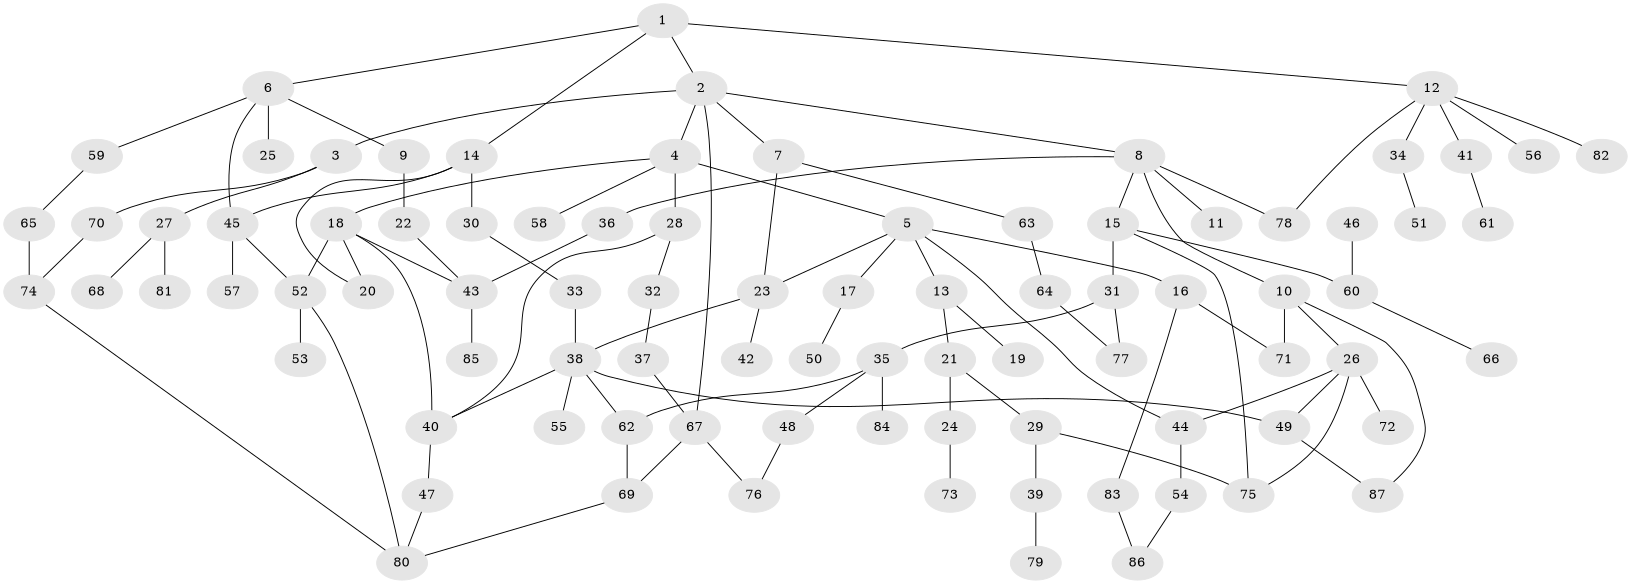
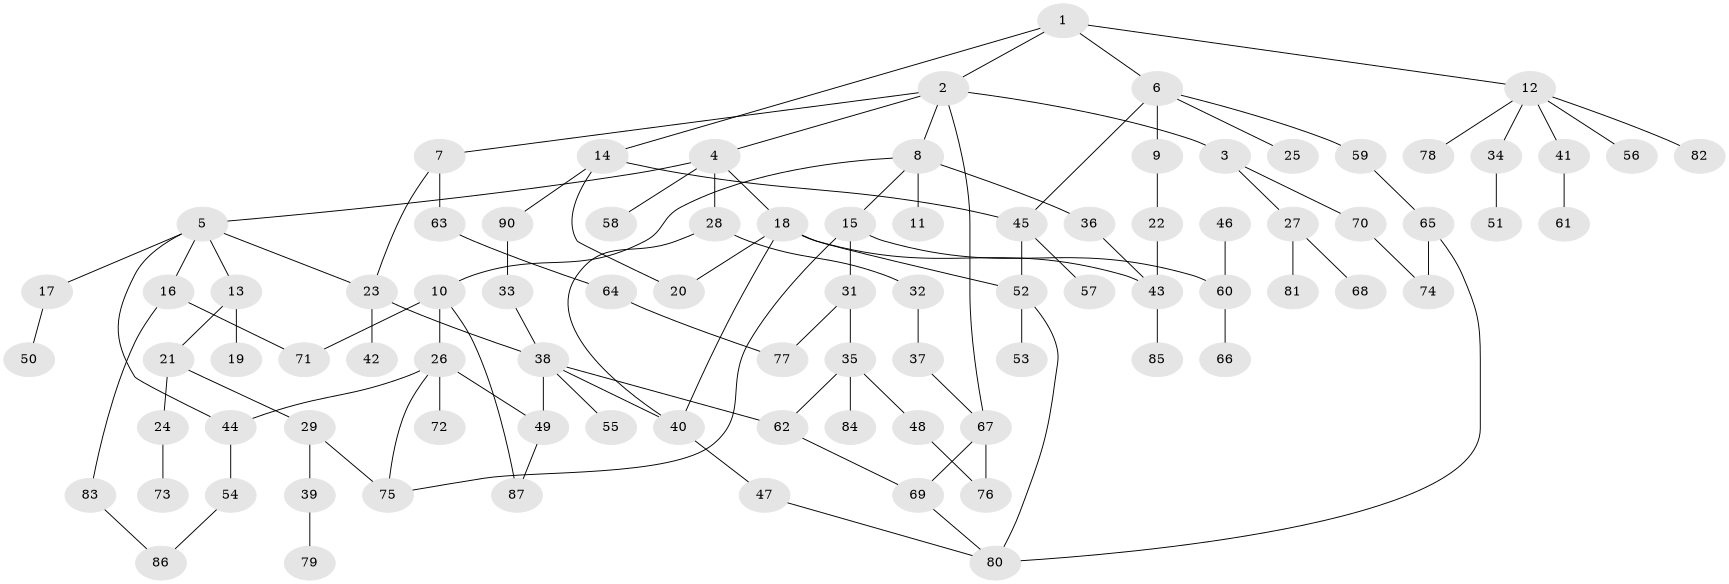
edge "8" -- "78": removed
node "30": label "30" -> "90"
edge "74" -- "80": now "65" -- "80"
